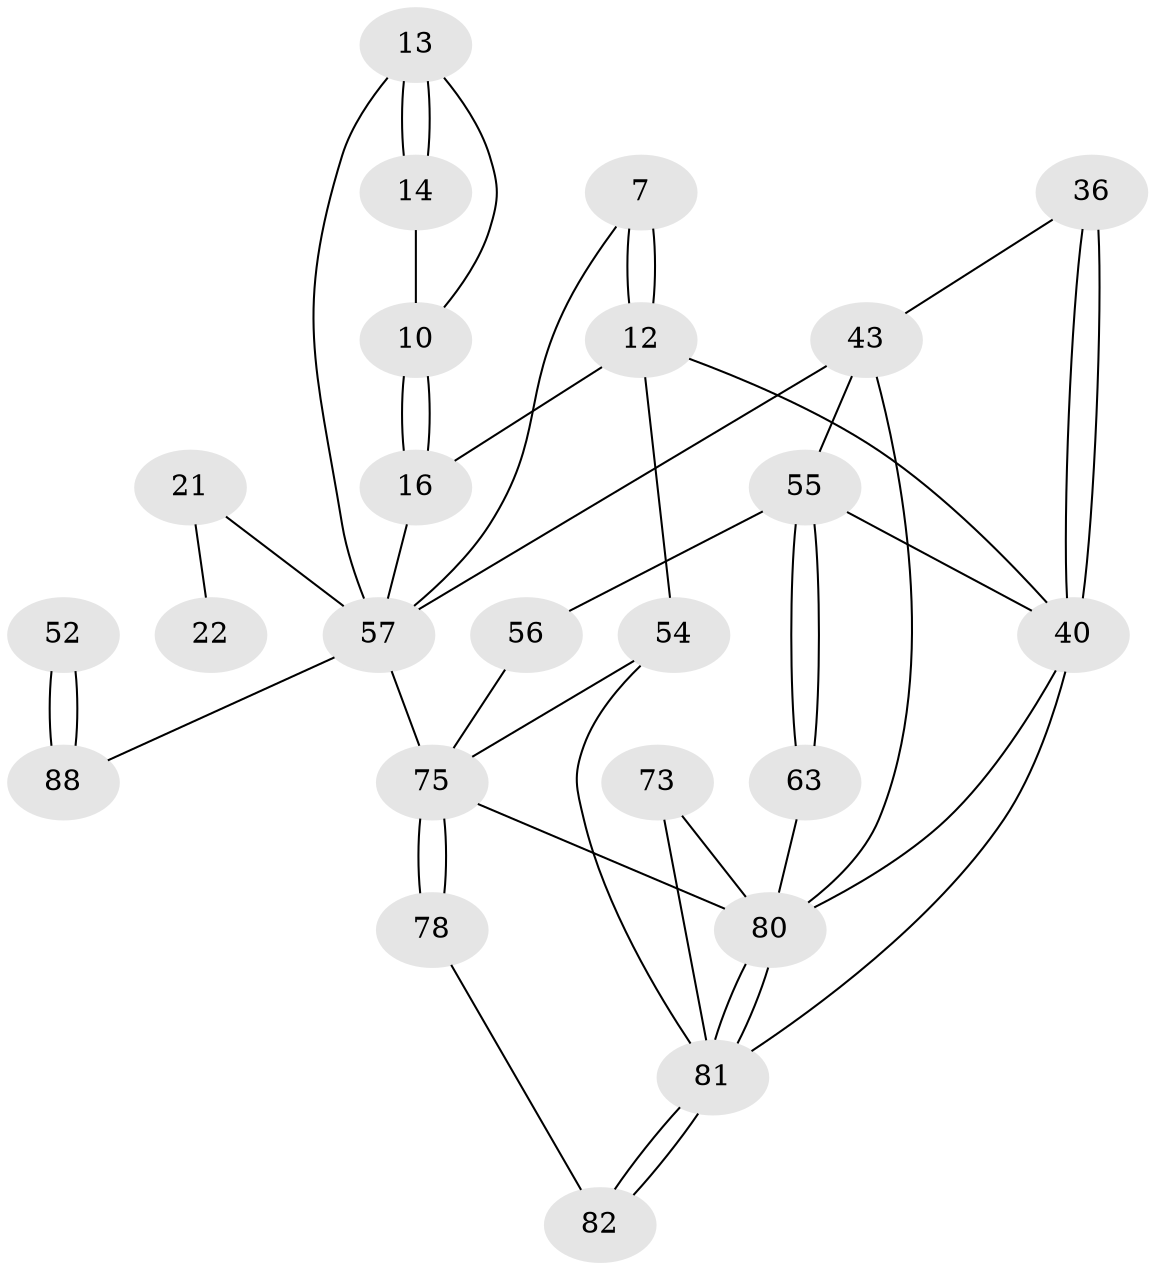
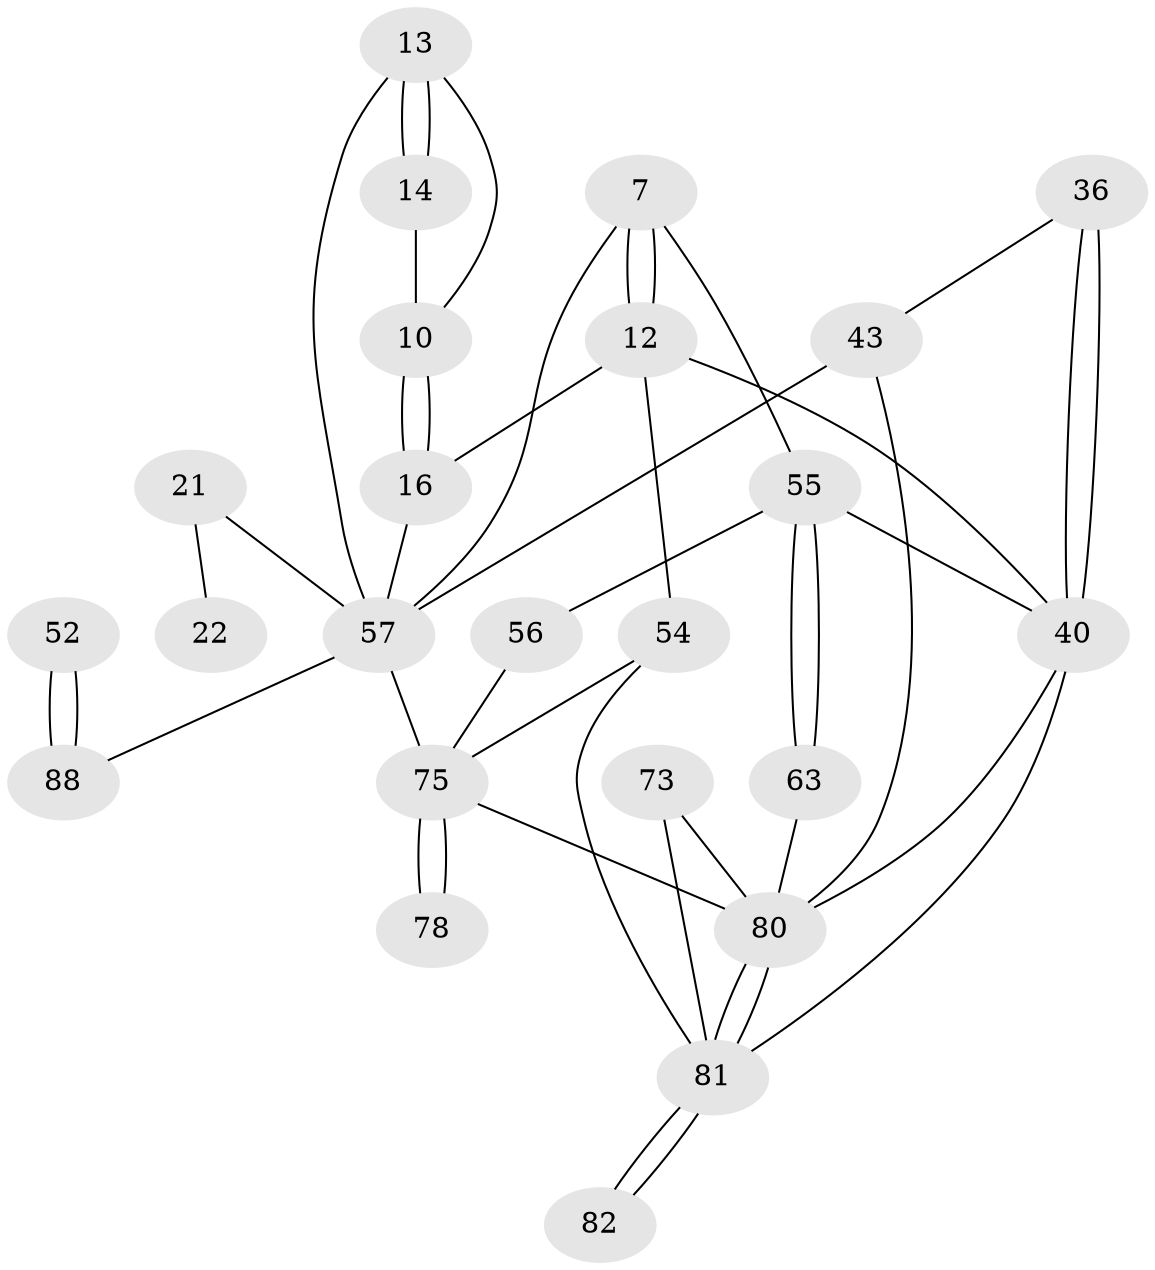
edge "43" -- "55": now "7" -- "55"
edge "78" -- "82": removed
